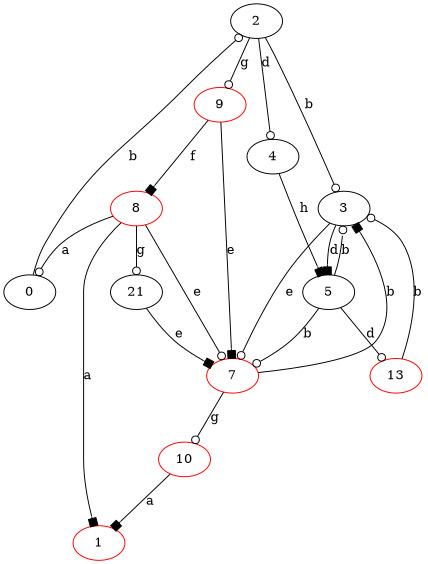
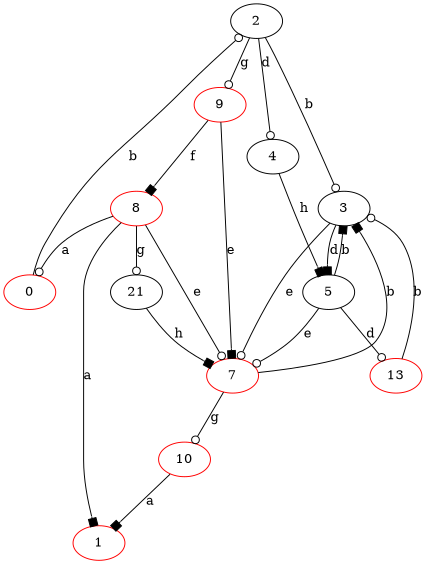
edge "5" -> "3": arrowhead odot -> box
node "0": color black -> red
edge "21" -> "7": label "e" -> "h"
edge "5" -> "7": label "b" -> "e"
